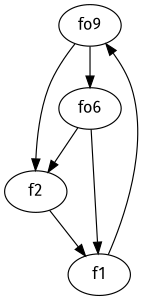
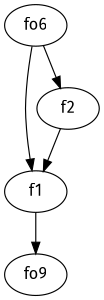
edge "fo9" -> "fo6": removed
edge "fo9" -> "f2": removed
